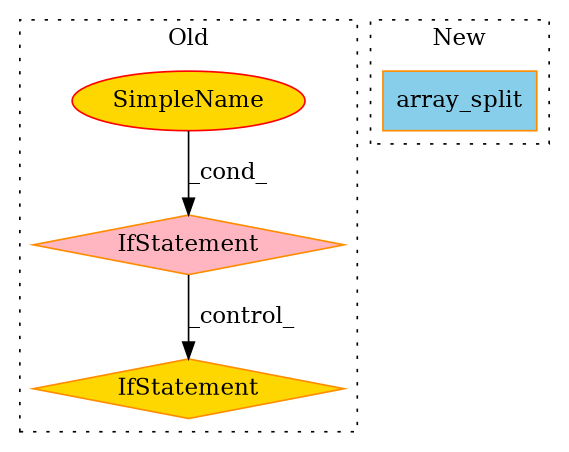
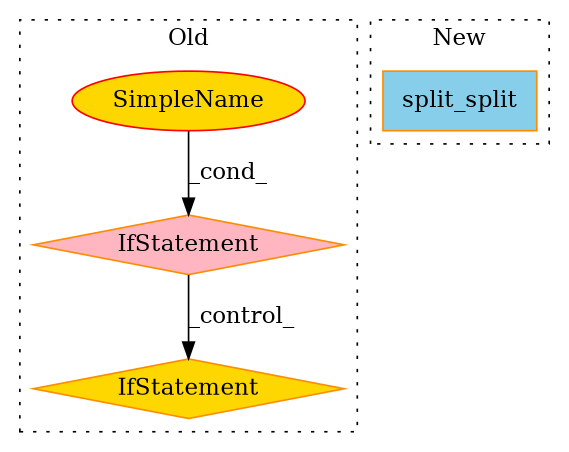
node "array_split": label "array_split" -> "split_split"
